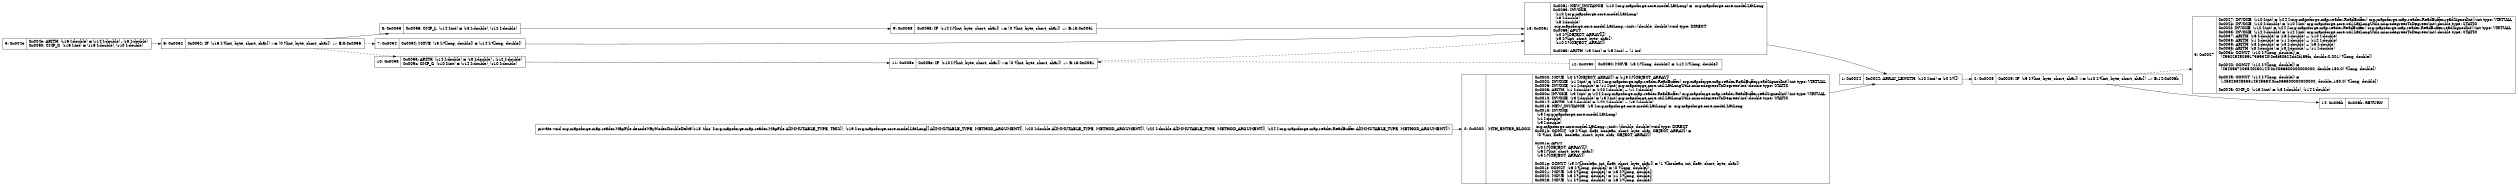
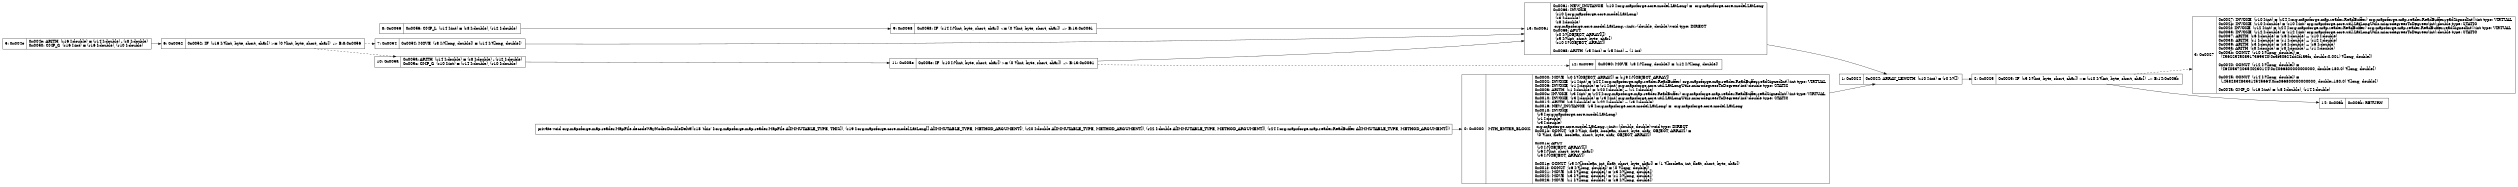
edge "6: 0x0052" -> "8: 0x0056": removed
edge "11: 0x005e" -> "13: 0x0061": style dashed -> solid
edge "12: 0x0060" -> "11: 0x005e": reversed
